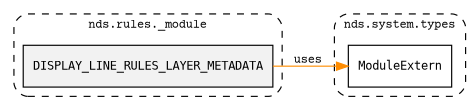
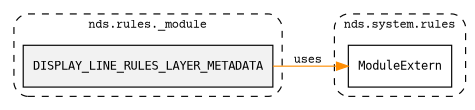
cluster "nds.system.types": label "nds.system.types" -> "nds.system.rules"
